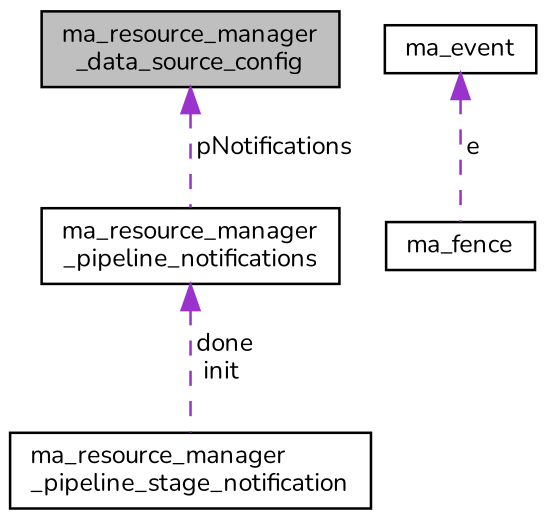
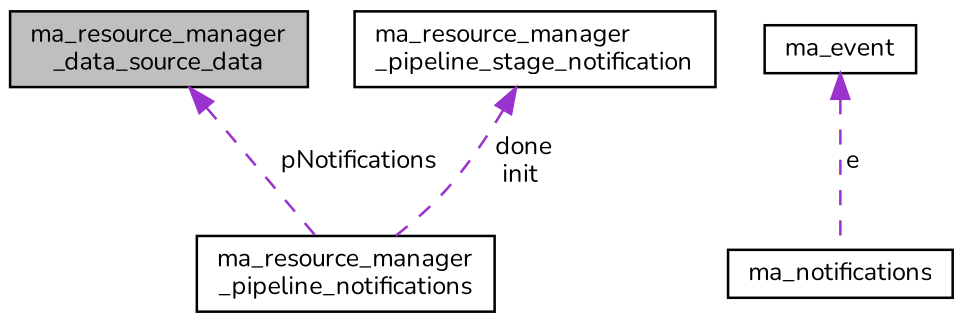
node "ma_resource_manager _data_source_config": label "ma_resource_manager _data_source_config" -> "ma_resource_manager _data_source_data"
node "ma_fence": label "ma_fence" -> "ma_notifications"
edge "ma_resource_manager _pipeline_stage_notification" -> "ma_resource_manager _pipeline_notifications": reversed
